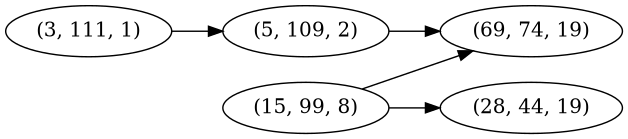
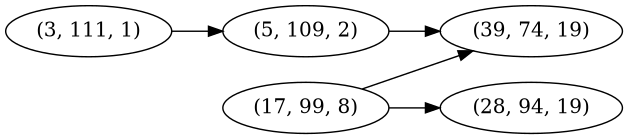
node "(69, 74, 19)": label "(69, 74, 19)" -> "(39, 74, 19)"
node "(15, 99, 8)": label "(15, 99, 8)" -> "(17, 99, 8)"
node "(28, 44, 19)": label "(28, 44, 19)" -> "(28, 94, 19)"
